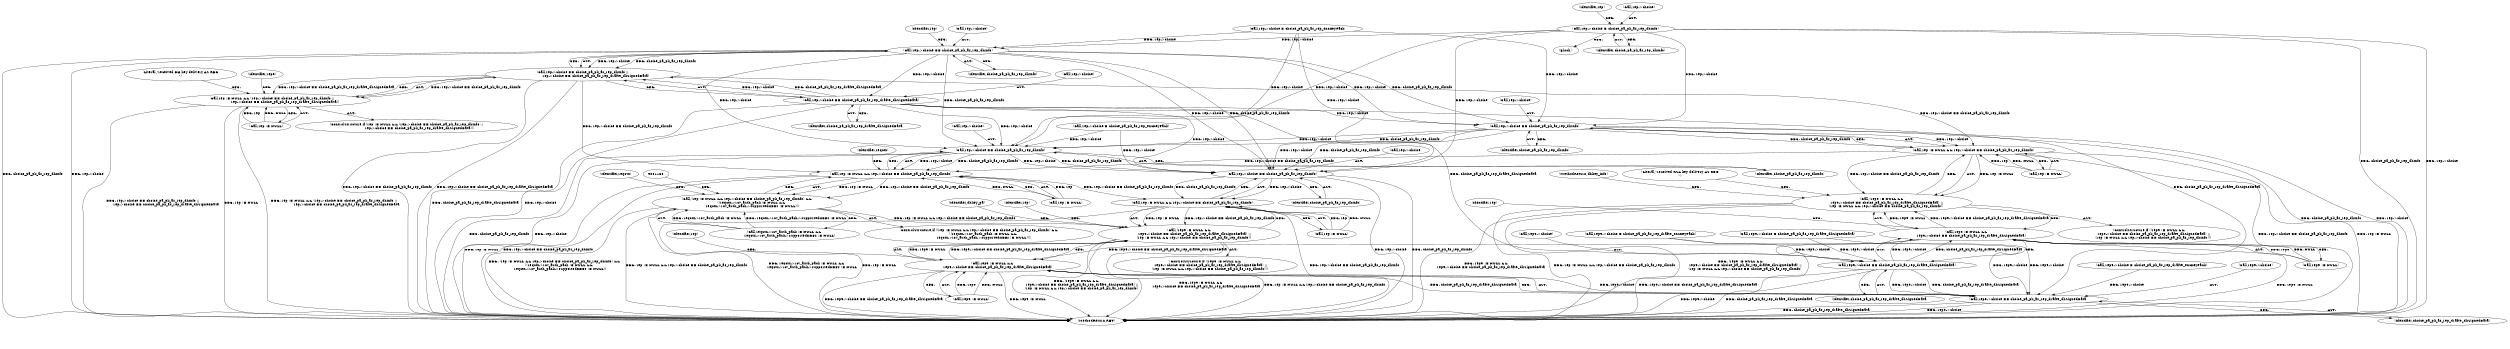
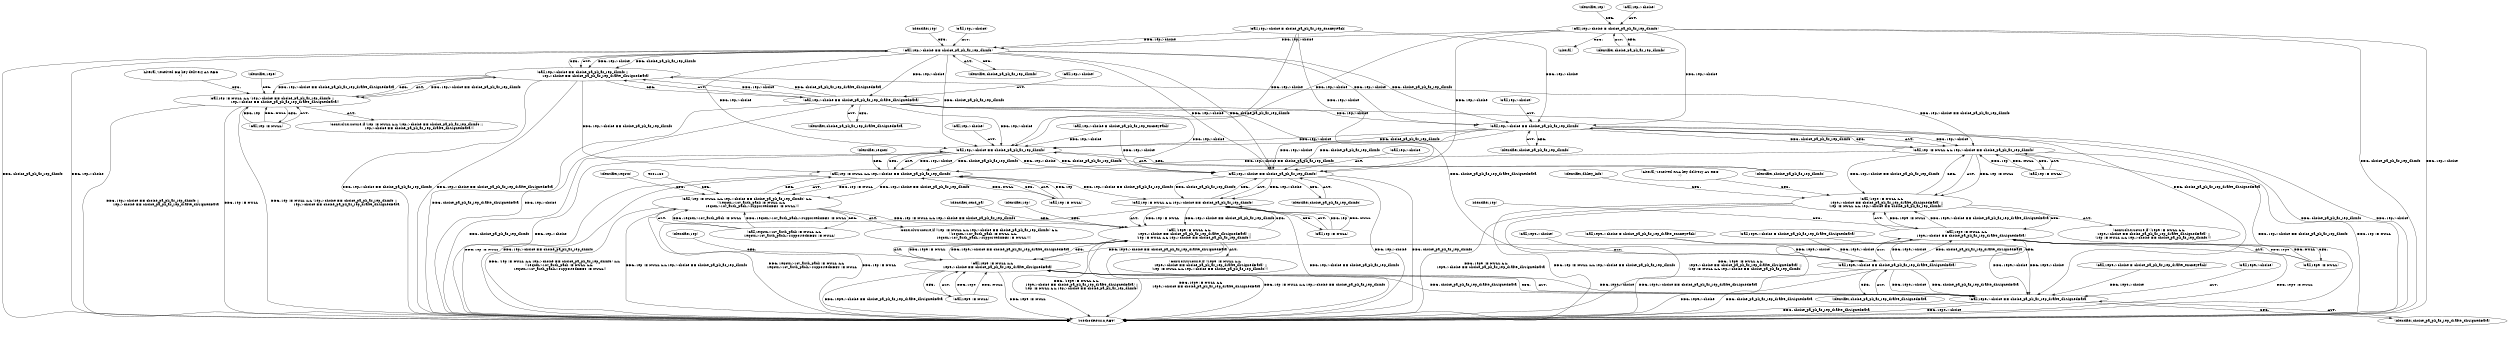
node "(Block,)": label "(Block,)" -> "(Literal,)"
node "(MethodReturn,dhkey_info)": label "(MethodReturn,dhkey_info)" -> "(Identifier,dhkey_info)"
node "(Identifier,dhkey_pa)": label "(Identifier,dhkey_pa)" -> "(Identifier,send_pa)"
